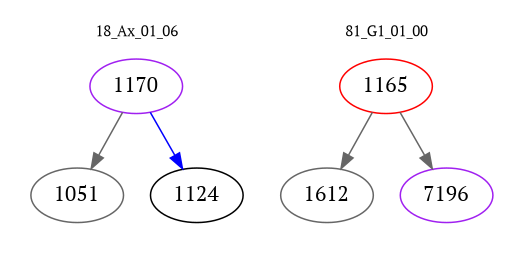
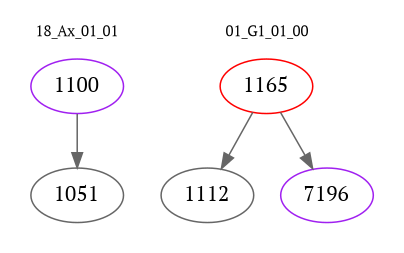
cluster "18_Ax_01_06": label "18_Ax_01_06" -> "18_Ax_01_01"
cluster "81_G1_01_00": label "81_G1_01_00" -> "01_G1_01_00"
node "1170": label "1170" -> "1100"
node "1124": removed
node "1612": label "1612" -> "1112"
